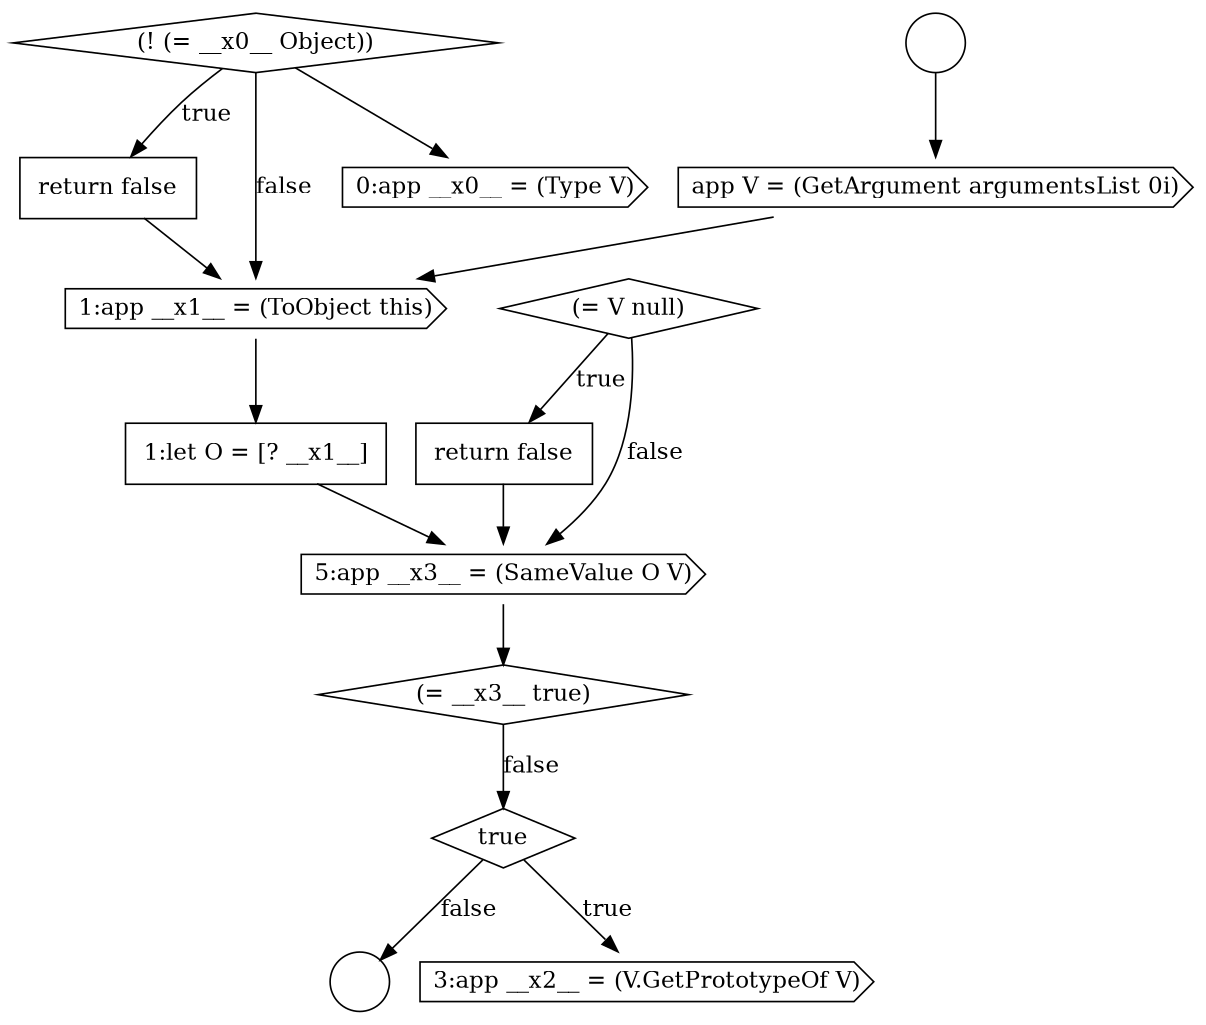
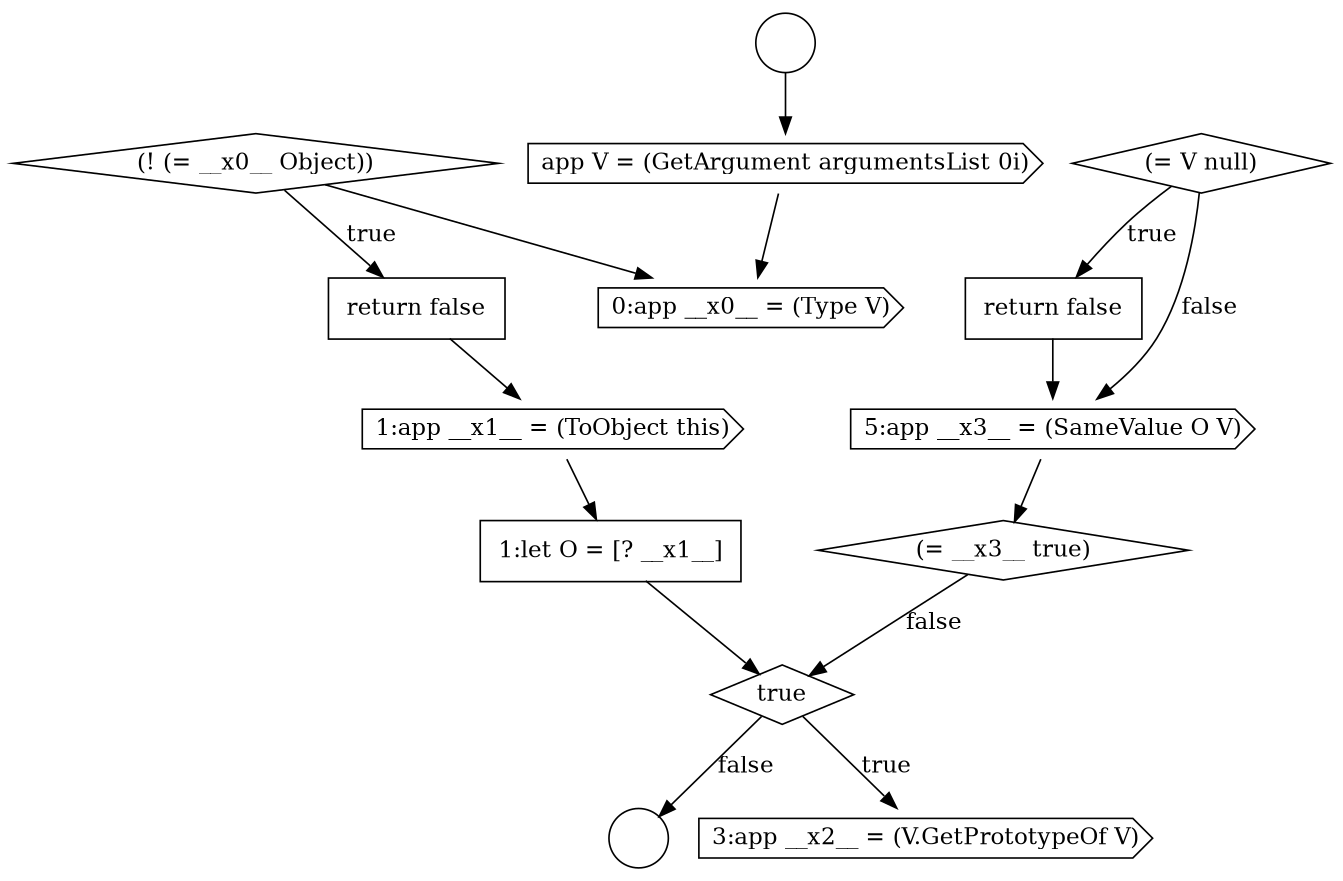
edge "(! (= __x0__ Object))" -> "1:app __x1__ = (ToObject this)": removed, label "false"
edge "app V = (GetArgument argumentsList 0i)" -> "1:app __x1__ = (ToObject this)": now "app V = (GetArgument argumentsList 0i)" -> "0:app __x0__ = (Type V)"
edge "1:let O = [? __x1__]" -> "5:app __x3__ = (SameValue O V)": now "1:let O = [? __x1__]" -> "true"
